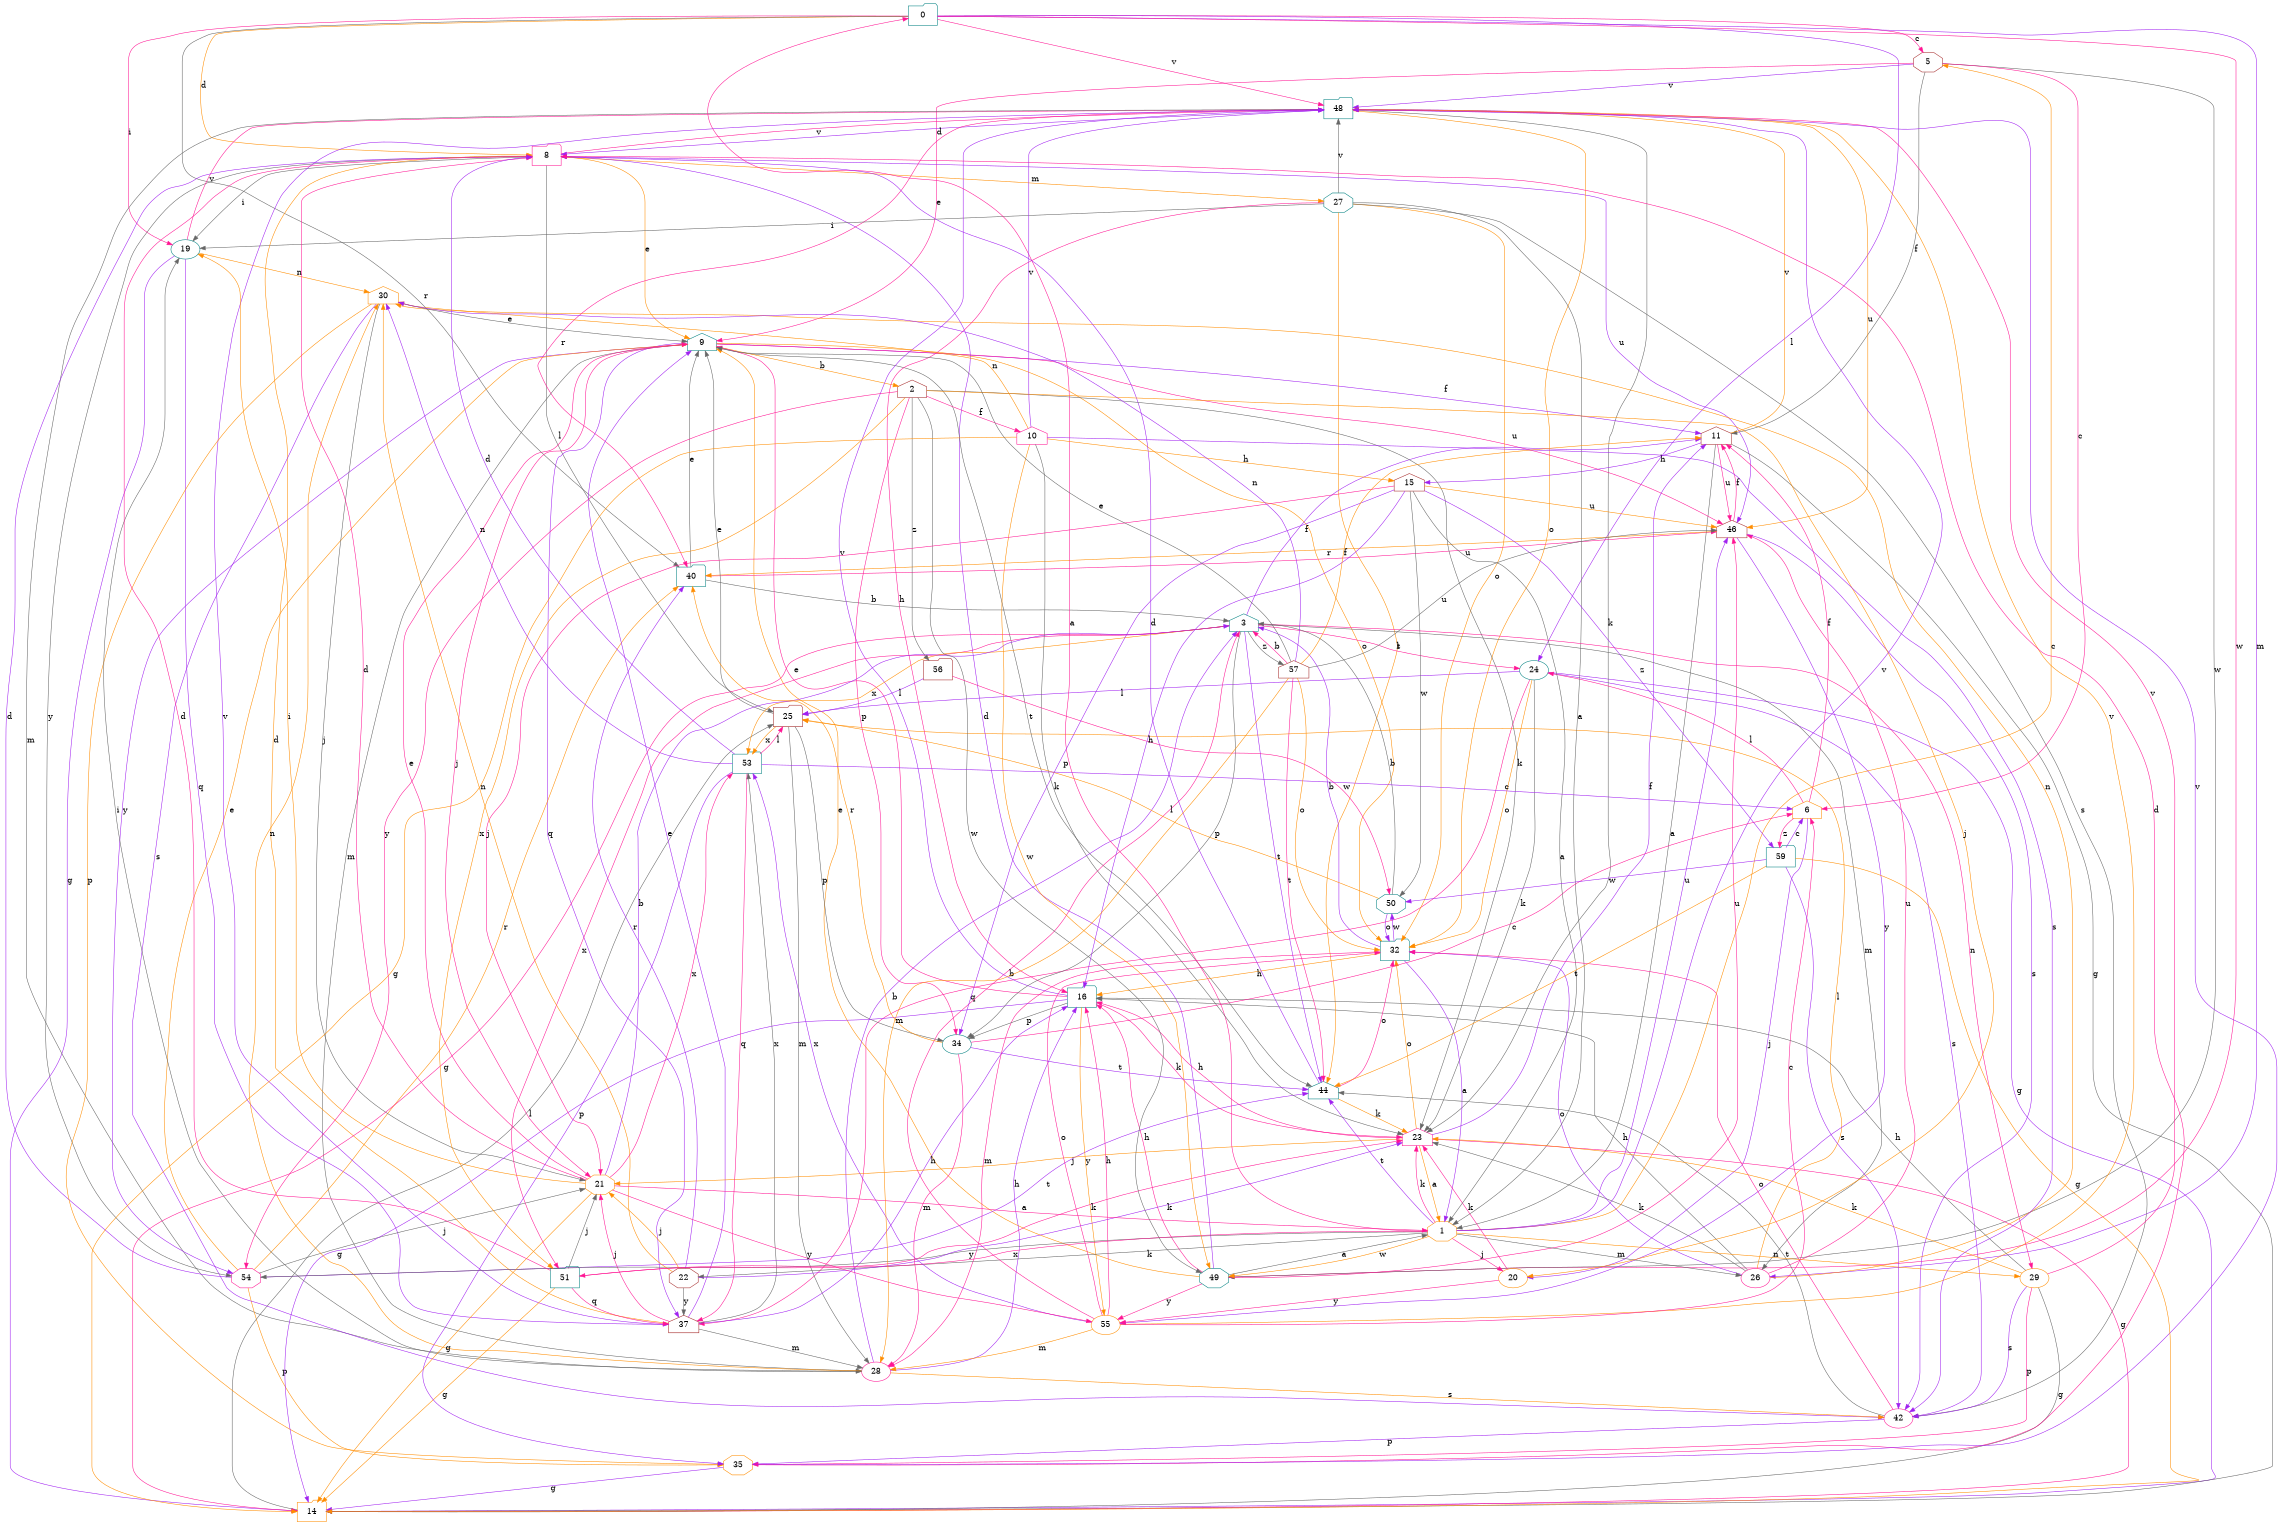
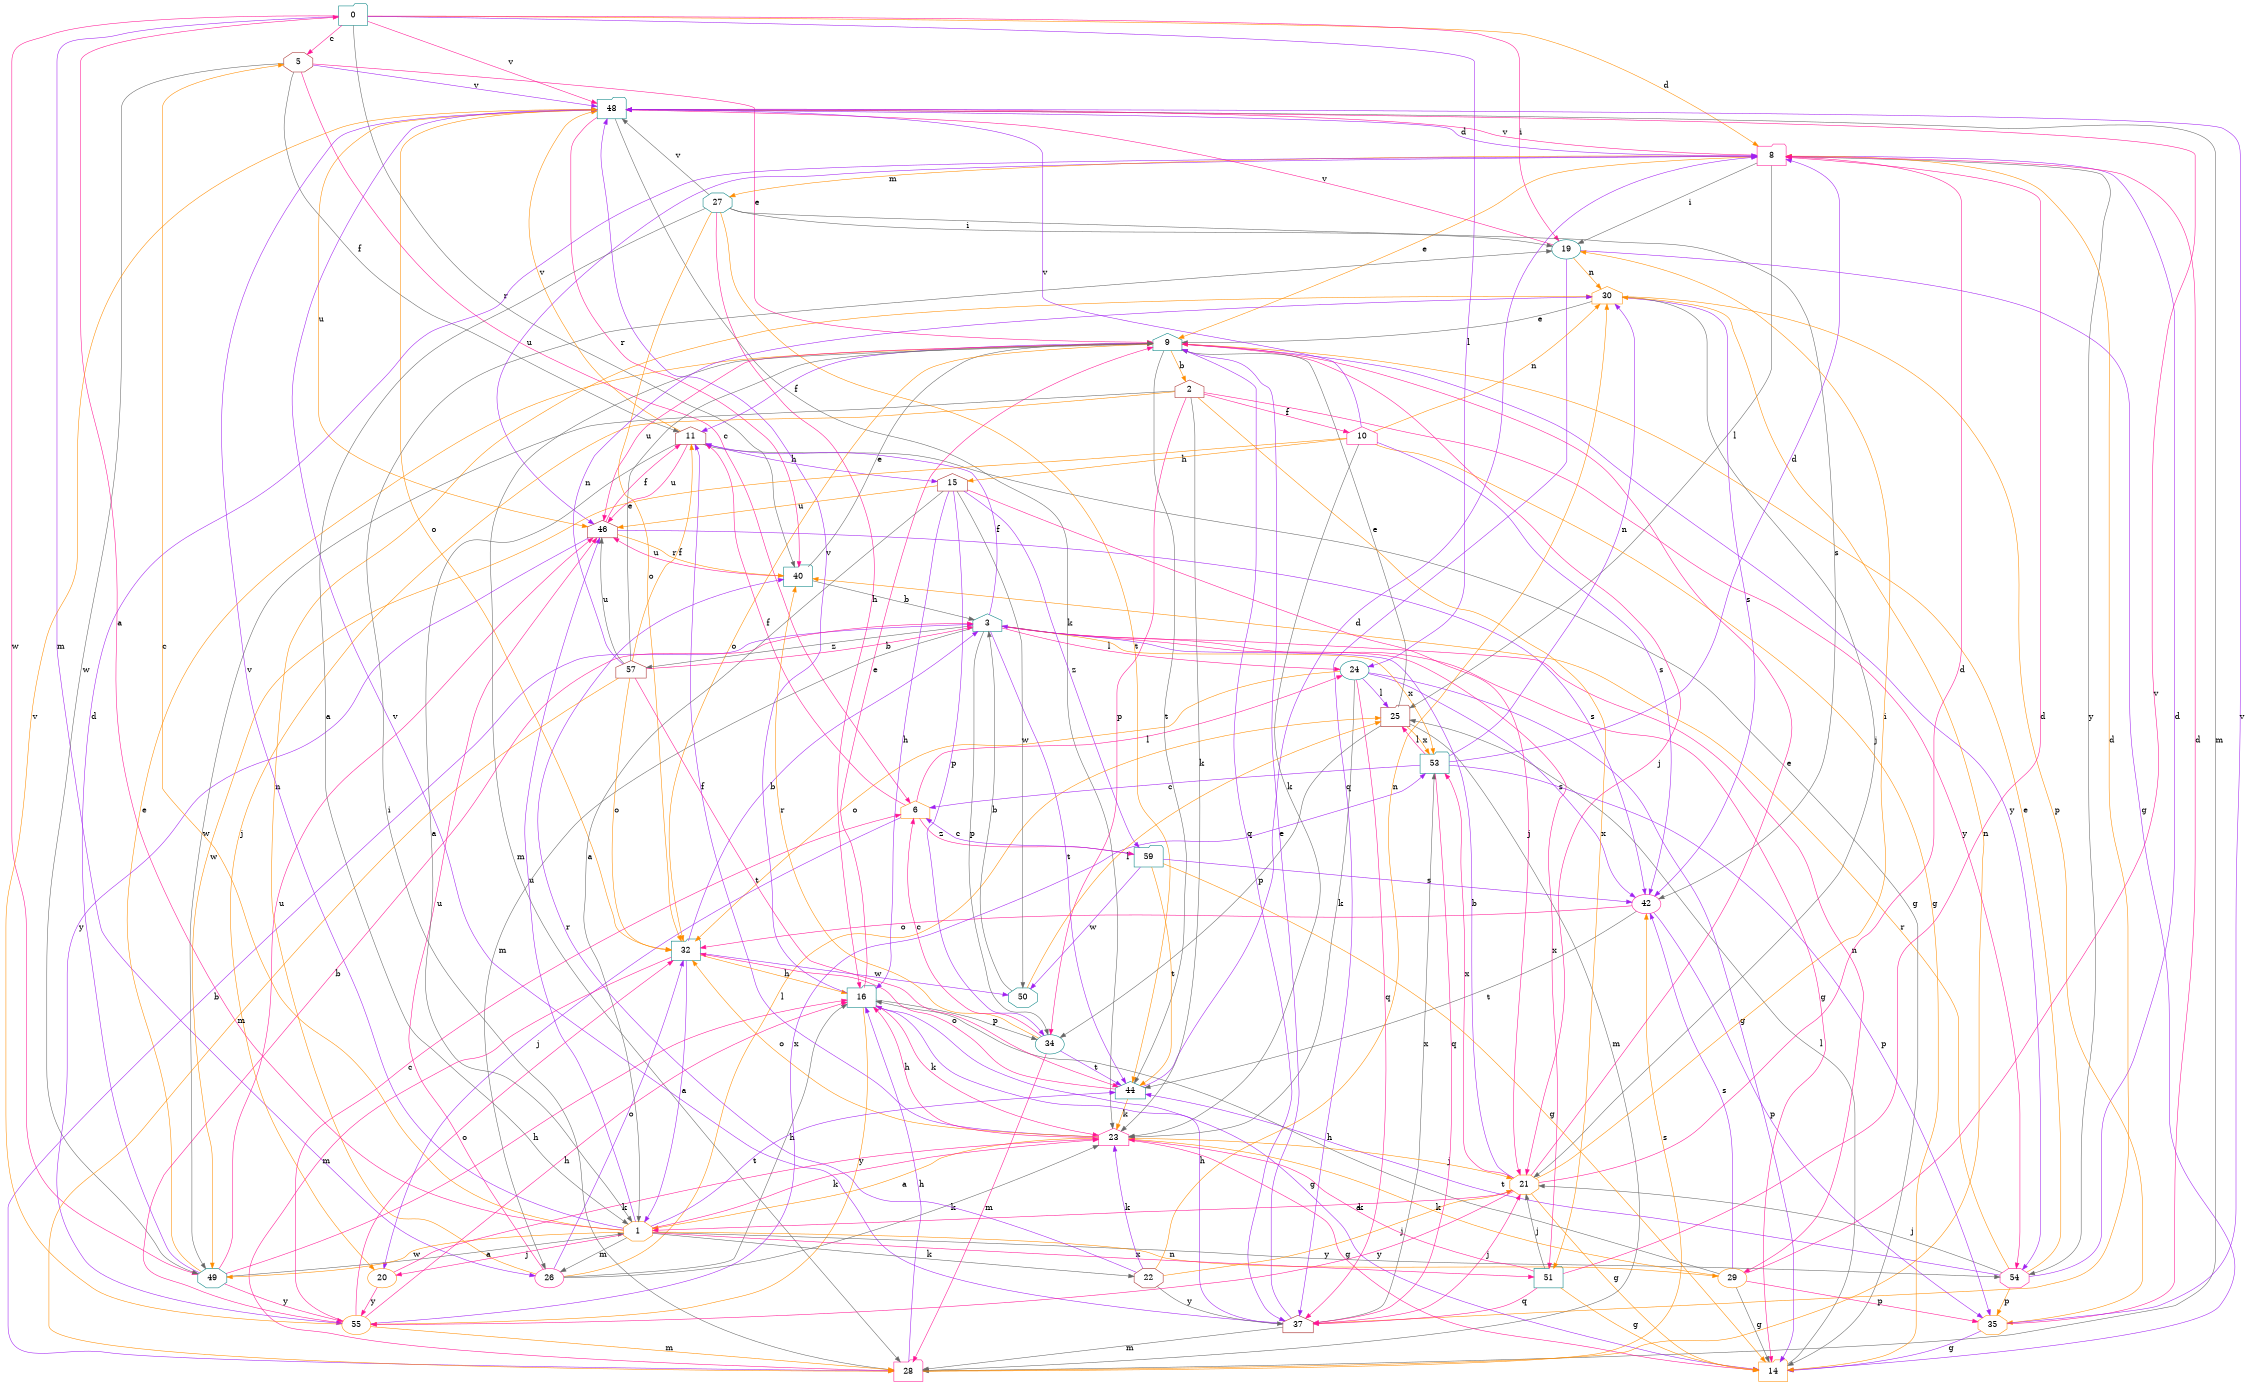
node "56": removed
edge "50" -> "32": removed, label "o"
node "28": shape ellipse -> folder
